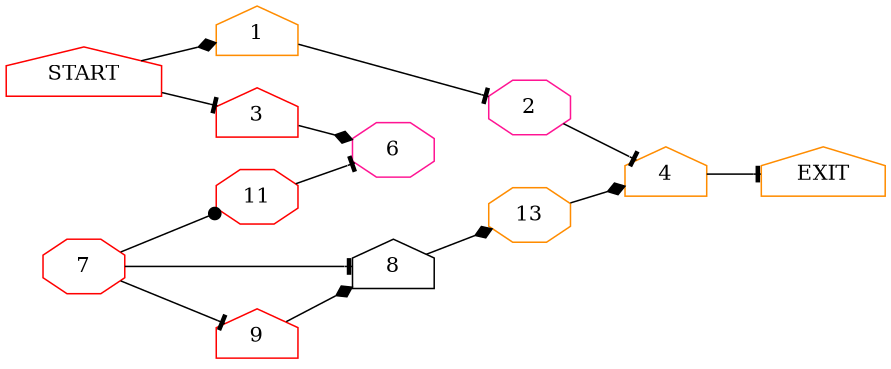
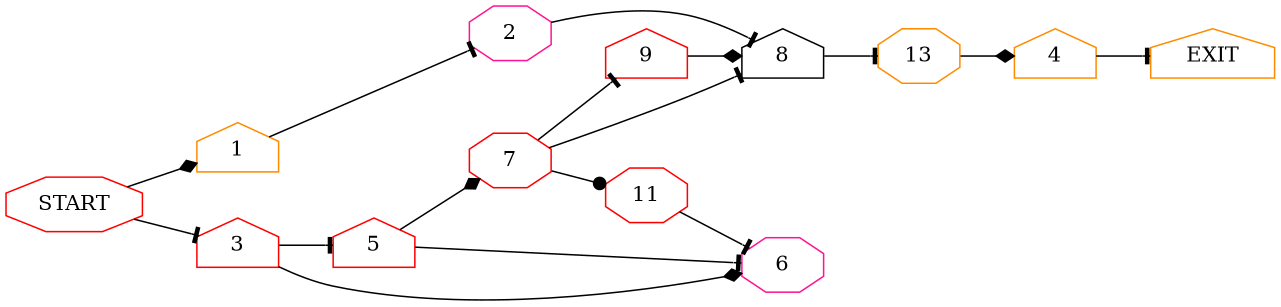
node "START": shape house -> octagon
edge "2" -> "4": now "2" -> "8"
node "5": added
edge "8" -> "13": arrowhead diamond -> tee
